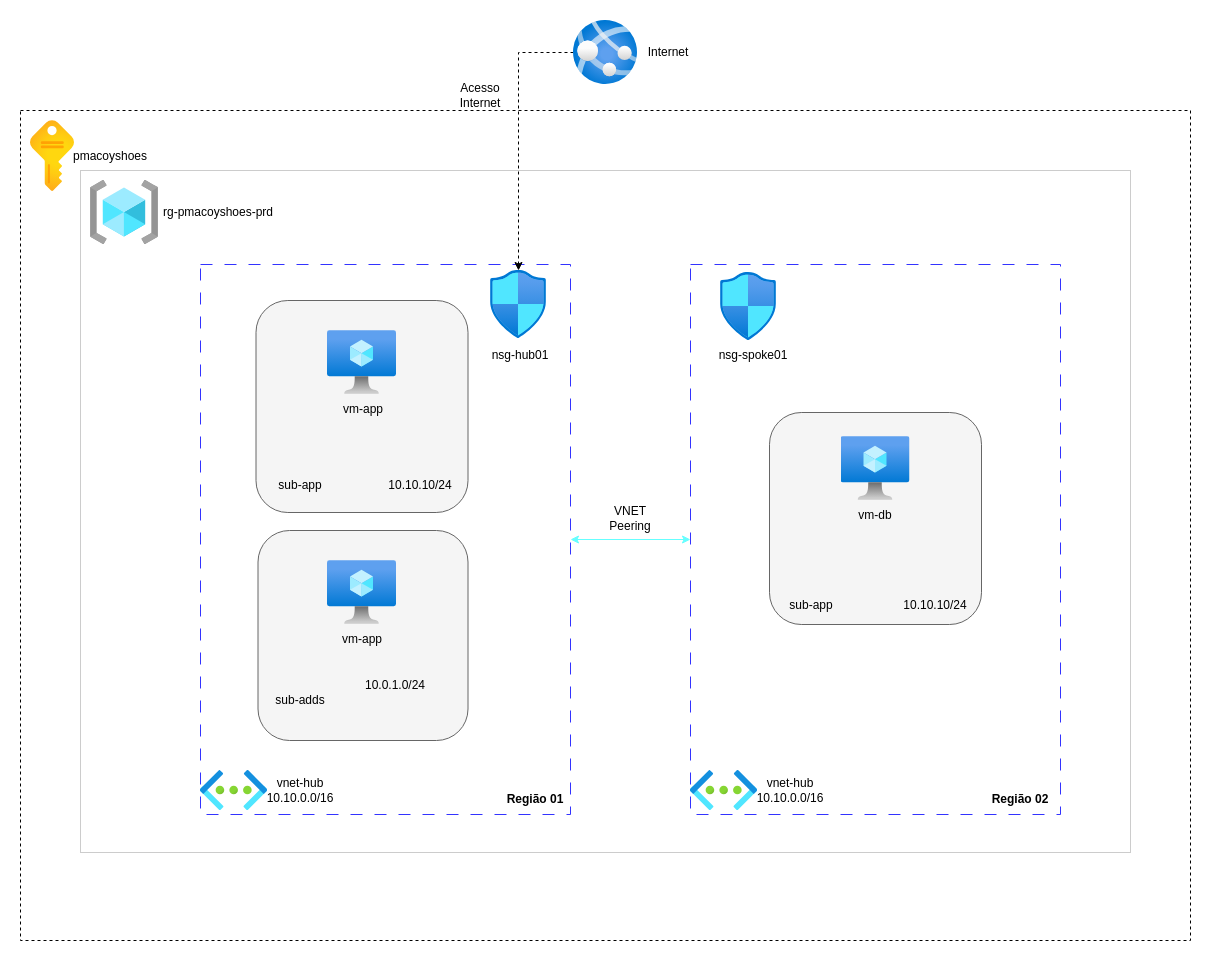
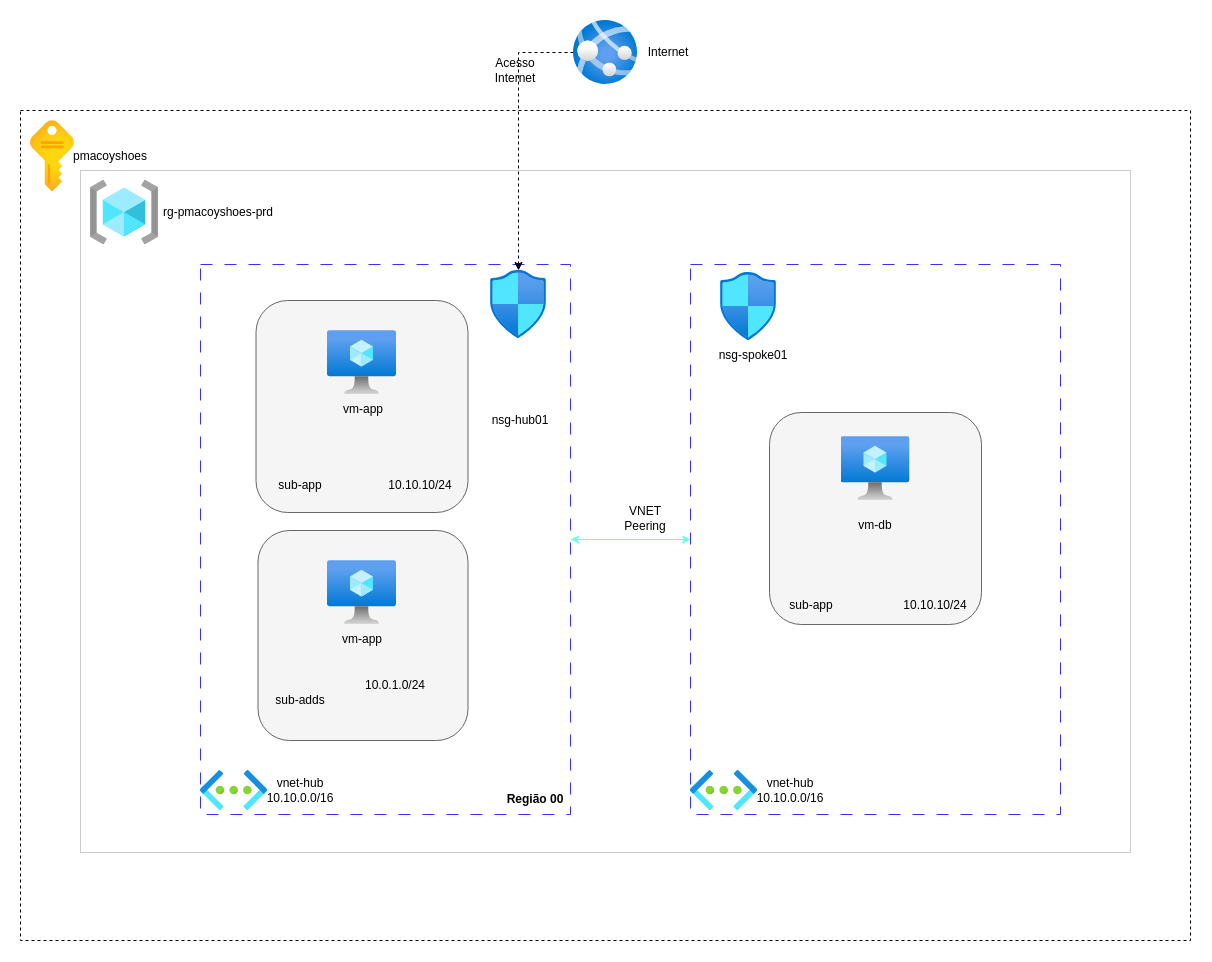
node "Acesso Internet": moved (481, 96) -> (516, 71)
node "nsg-hub01": moved (521, 356) -> (521, 421)
node "vm-db": moved (876, 516) -> (876, 526)
node "VNET Peering": moved (631, 519) -> (646, 519)
node "Região 01": label "Região 01" -> "Região 00"
node "Região 02": removed
